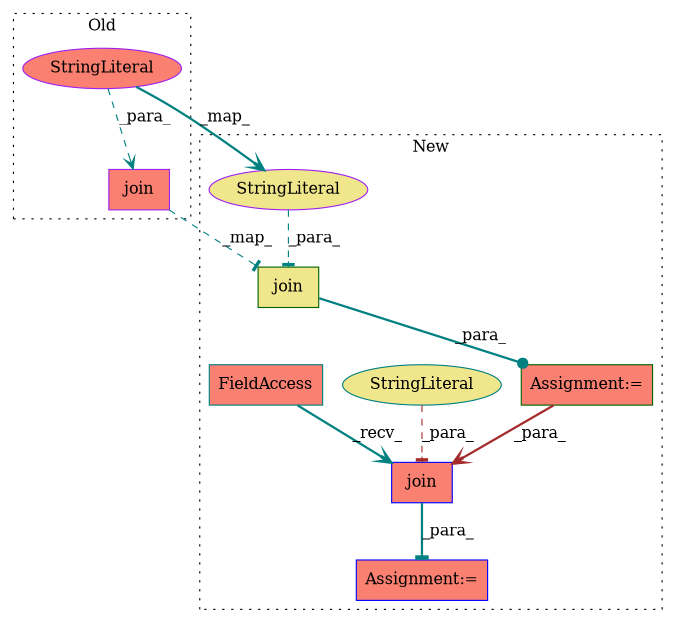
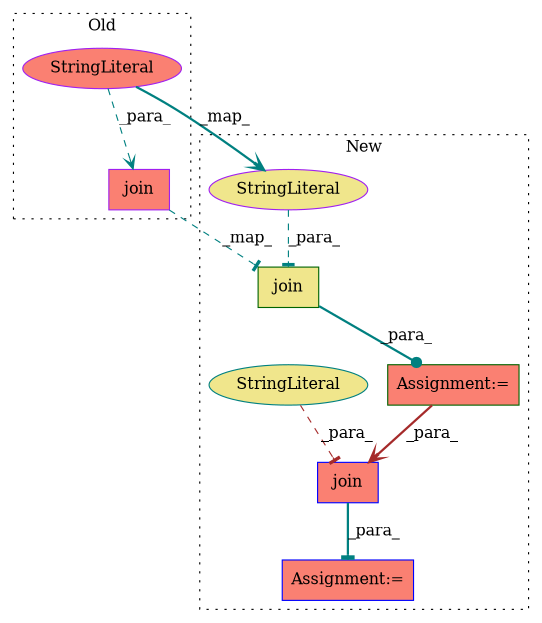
node "FieldAccess": removed
